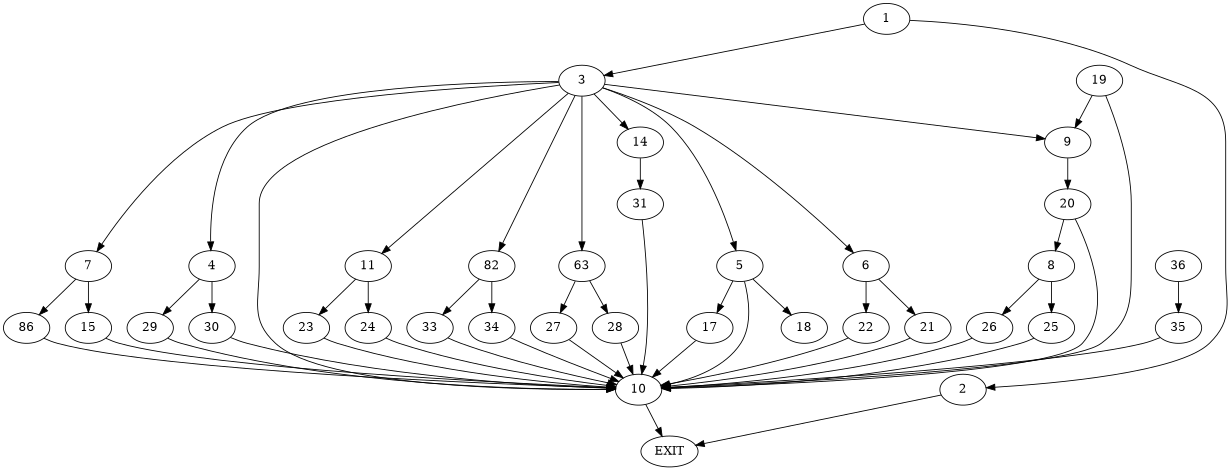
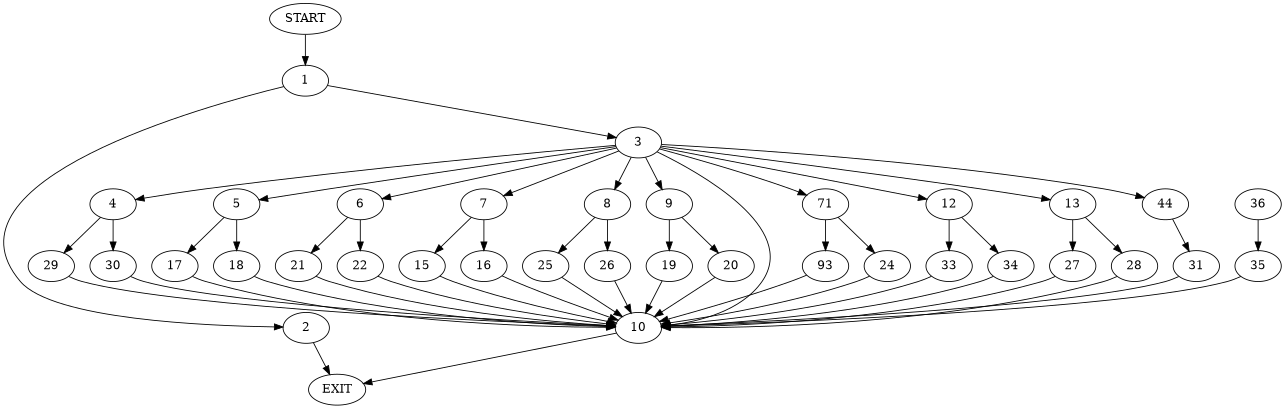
node "START": added
edge "19" -> "9": reversed
node "14": label "14" -> "44"
edge "20" -> "8": now "3" -> "8"
node "11": label "11" -> "71"
node "82": label "82" -> "12"
node "63": label "63" -> "13"
node "86": label "86" -> "16"
node "23": label "23" -> "93"
edge "5" -> "10": now "18" -> "10"
